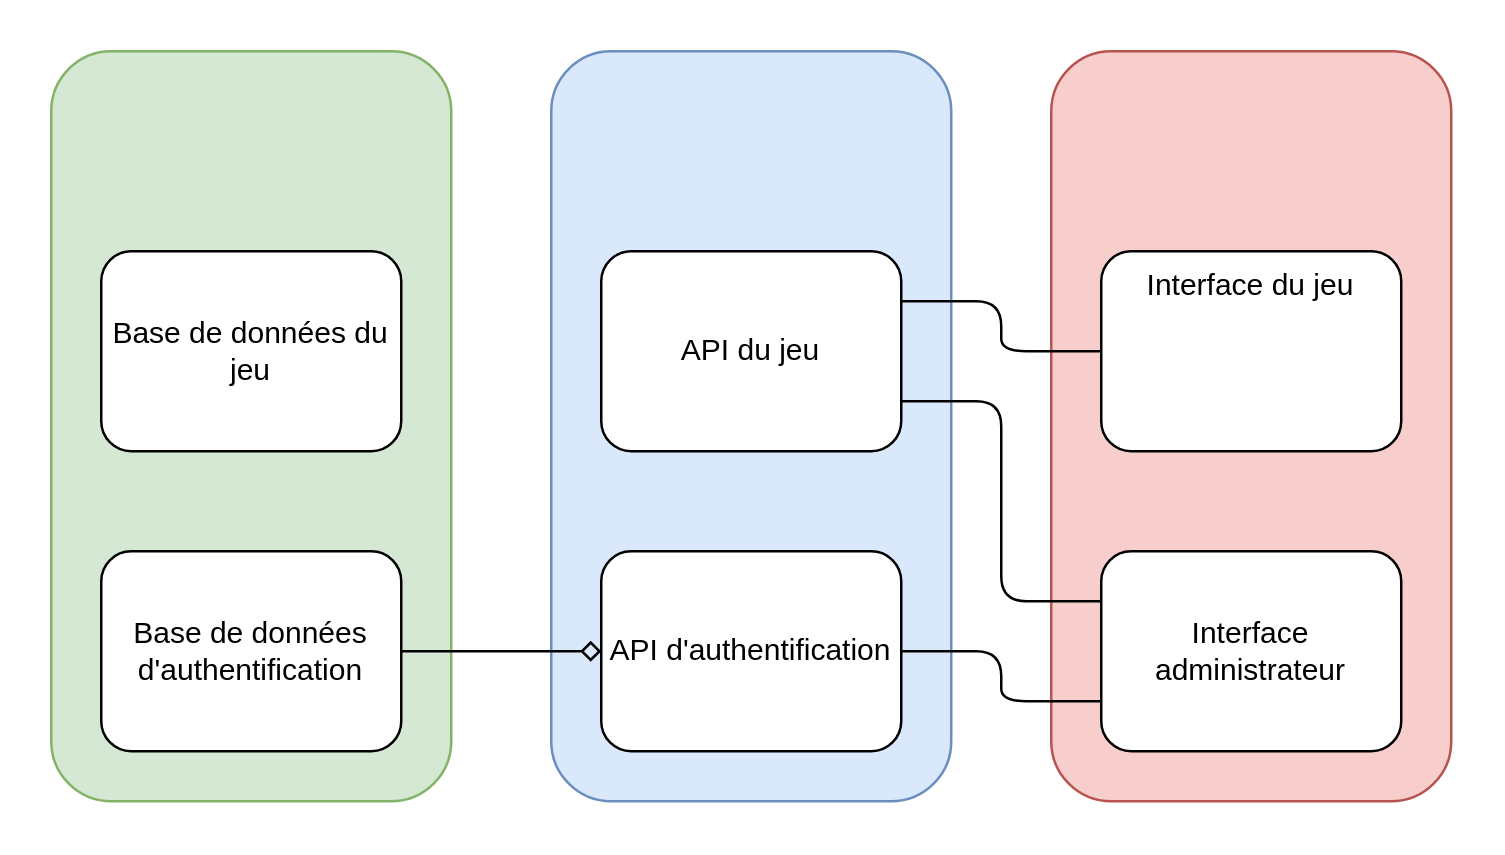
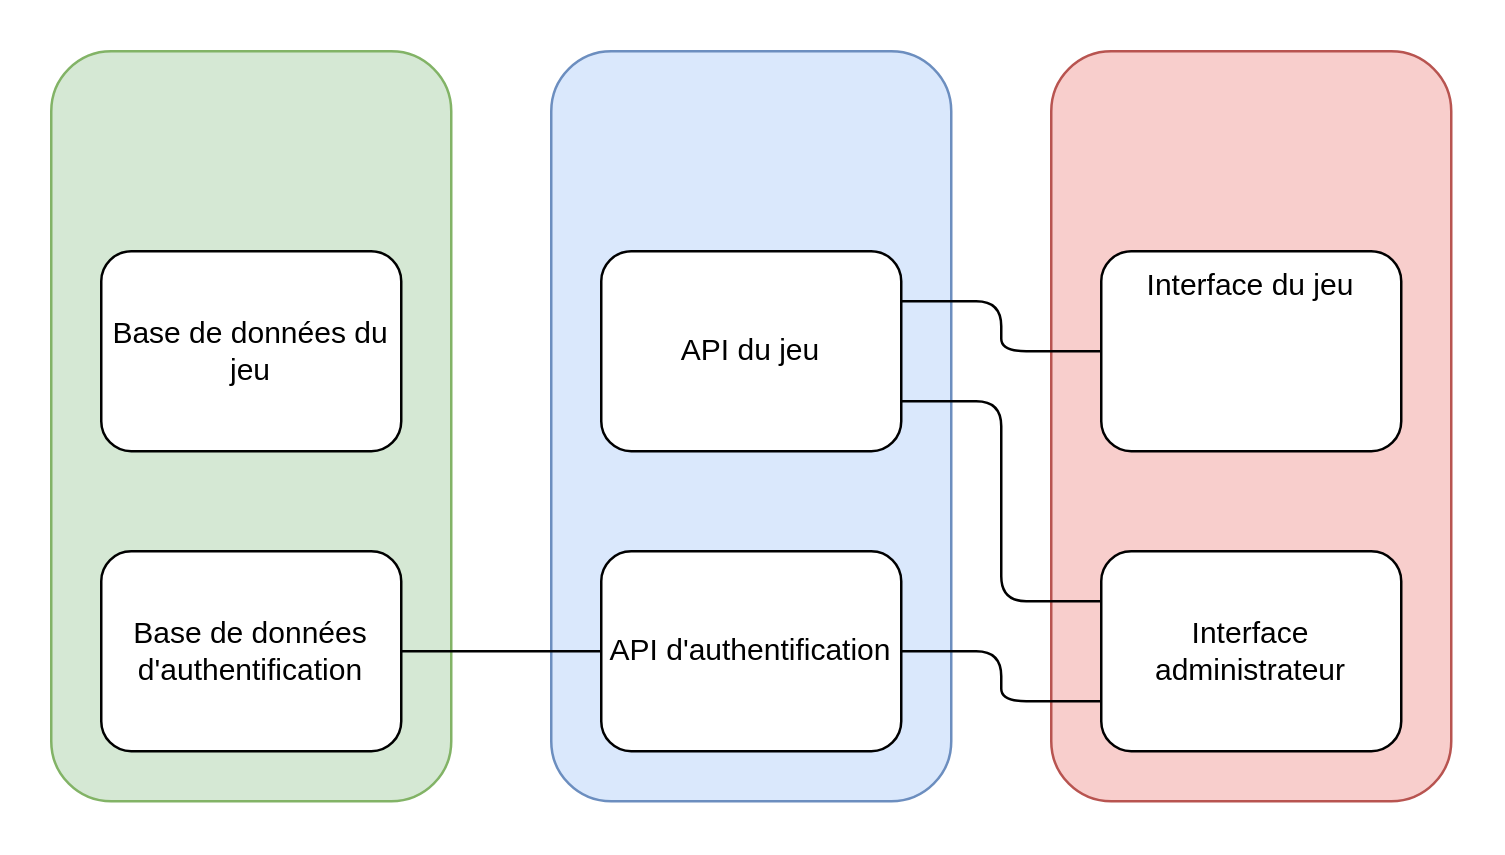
edge "Base de données d'authentification" -> "API d'authentification": arrowhead diamond -> none
